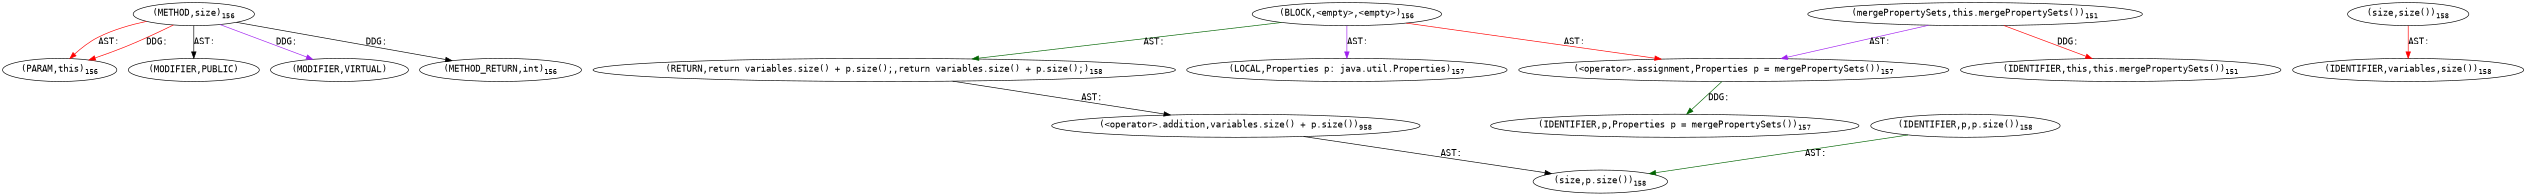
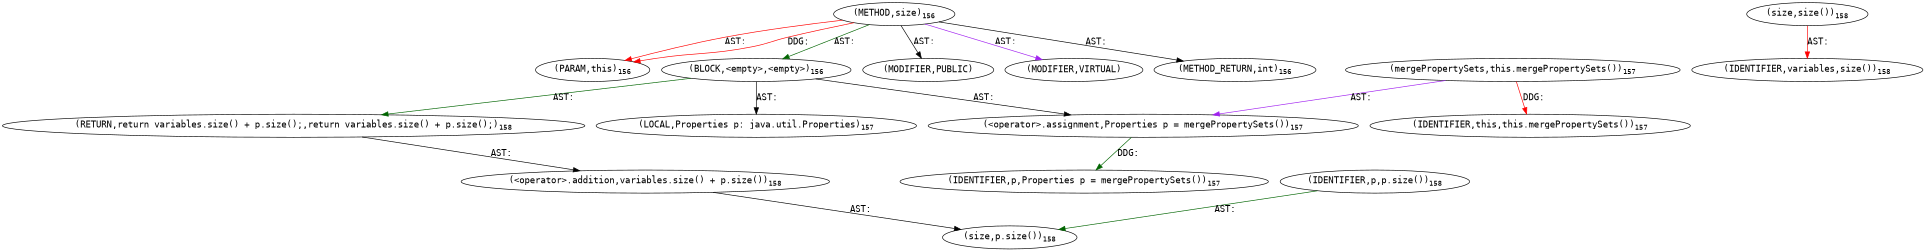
node "(mergePropertySets,this.mergePropertySets())": text "151" -> "157"
edge "(BLOCK,<empty>,<empty>)" -> "(LOCAL,Properties p: java.util.Properties)": color purple -> black
edge "(METHOD,size)" -> "(BLOCK,<empty>,<empty>)": added, label "AST:"
edge "(BLOCK,<empty>,<empty>)" -> "(<operator>.assignment,Properties p = mergePropertySets())": color red -> black
edge "(METHOD,size)" -> "(MODIFIER,VIRTUAL)": label "DDG: " -> "AST: "
edge "(METHOD,size)" -> "(METHOD_RETURN,int)": label "DDG: " -> "AST: "
node "(IDENTIFIER,this,this.mergePropertySets())": text "151" -> "157"
node "(<operator>.addition,variables.size() + p.size())": text "958" -> "158"
